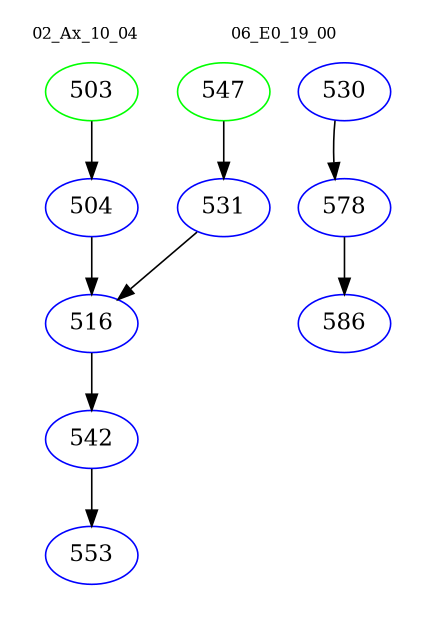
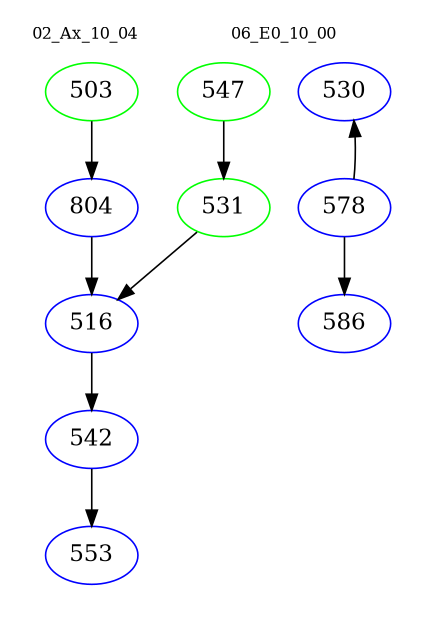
cluster "06_E0_19_00": label "06_E0_19_00" -> "06_E0_10_00"
edge "530" -> "578": reversed
node "504": label "504" -> "804"
node "531": color blue -> green
